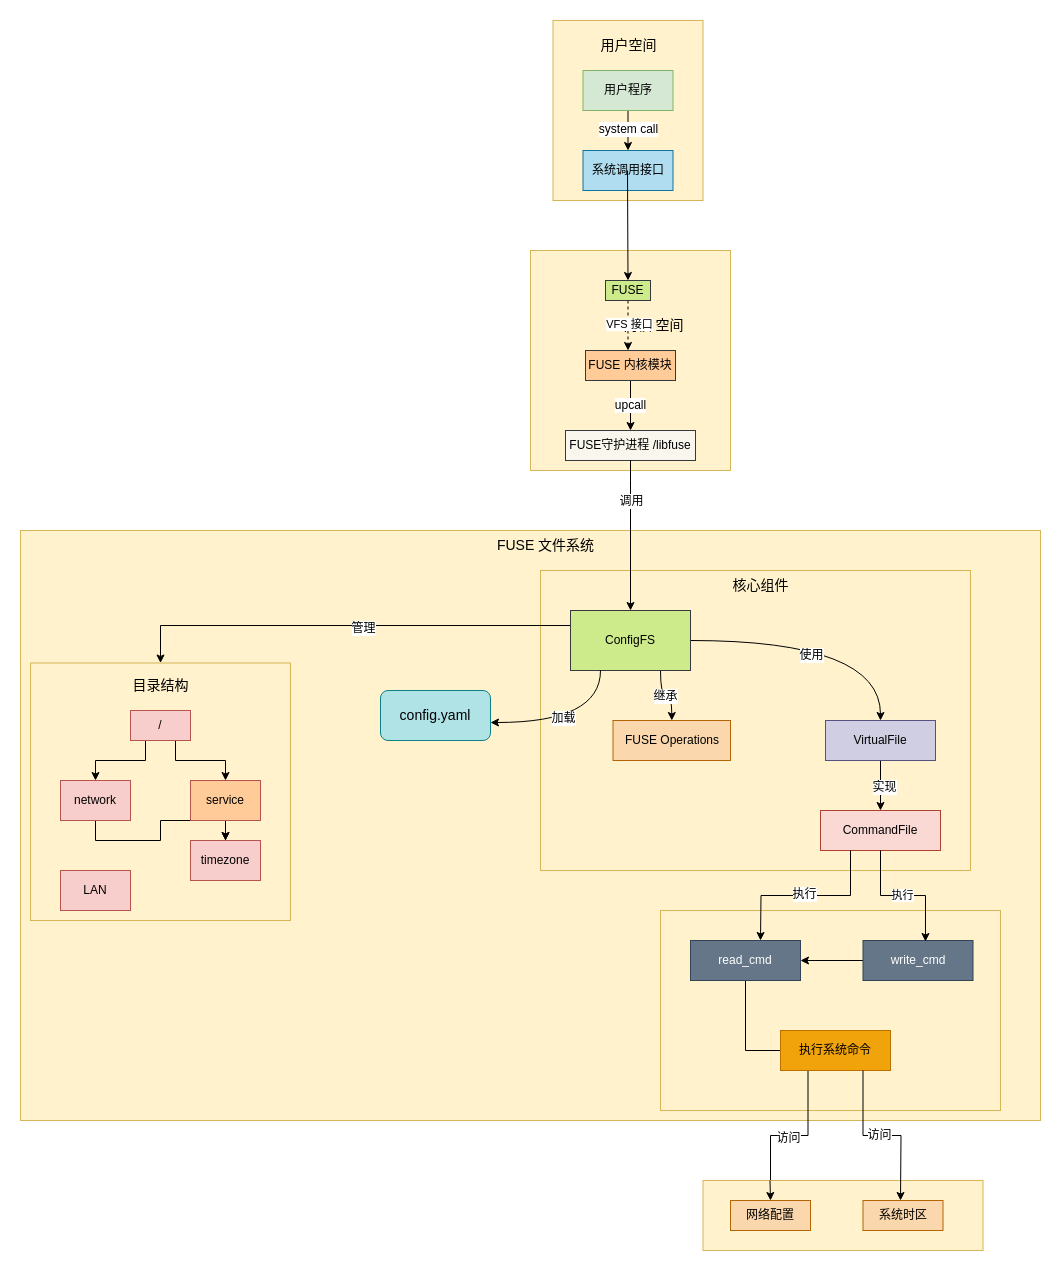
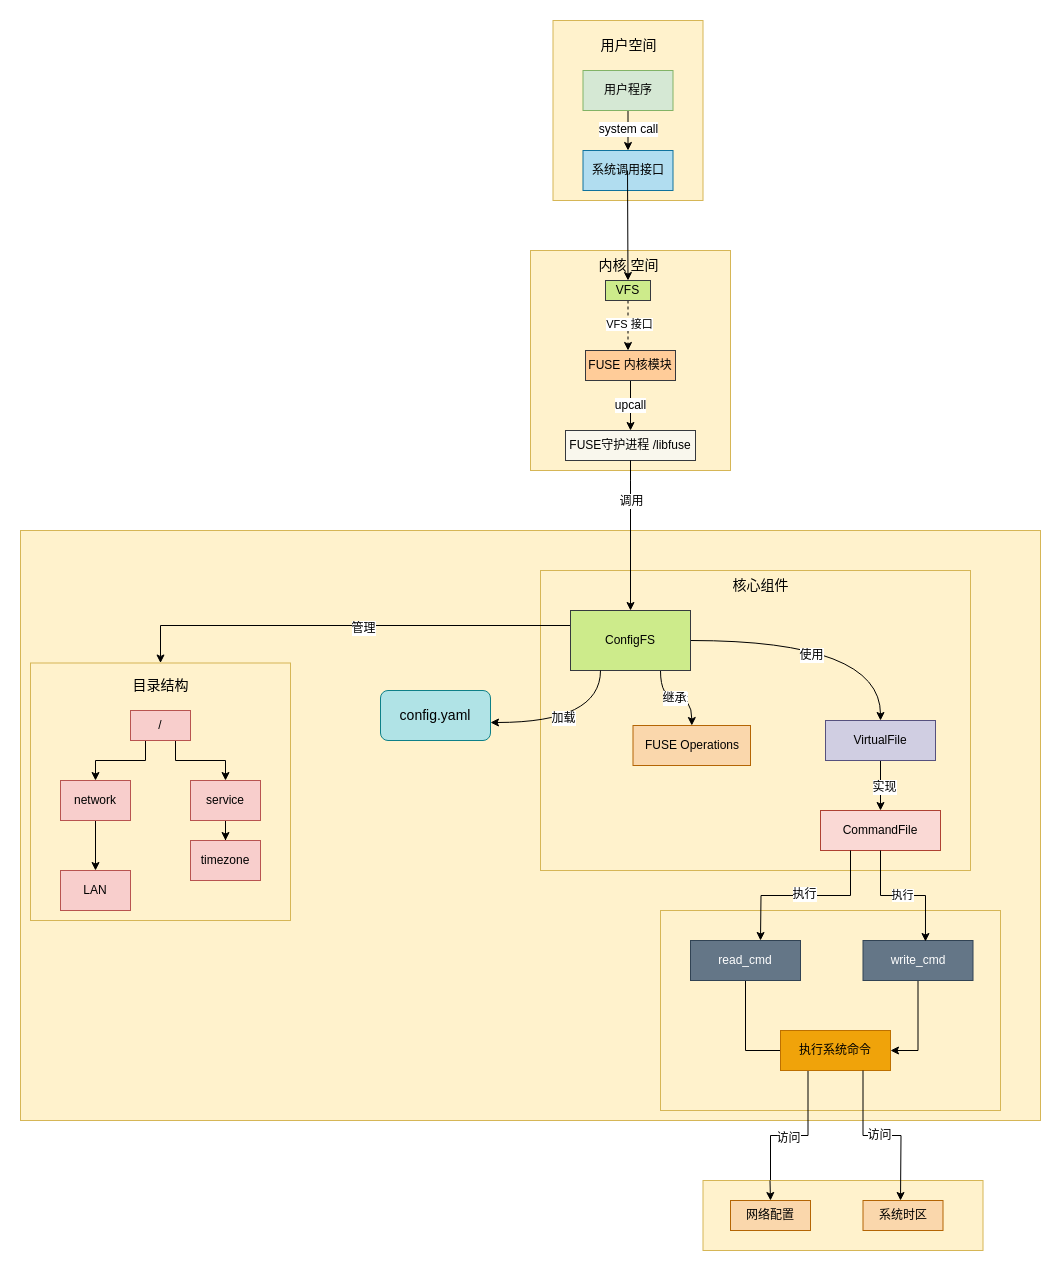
node "FUSE": label "FUSE" -> "VFS"
node "内核 空间": moved (653, 326) -> (628, 266)
node "FUSE 文件系统": removed
node "FUSE Operations": moved (672, 741) -> (692, 746)
node "service": fillcolor #ffcc99 -> #f8cecc
edge "network" -> "timezone": now "network" -> "LAN"
edge "write_cmd" -> "read_cmd": now "write_cmd" -> "执行系统命令"
